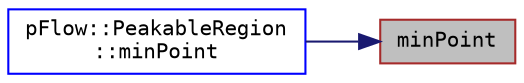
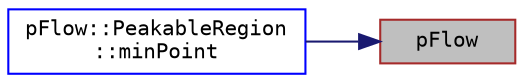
node "minPoint": label "minPoint" -> "pFlow"
